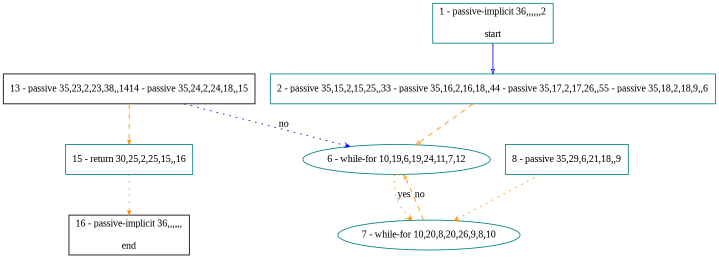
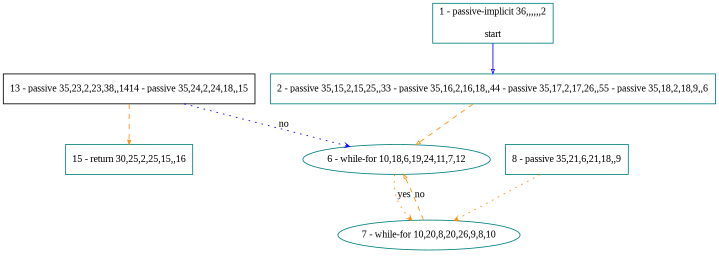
node "6 - while-for 10,19,6,19,24,11,7,12": label "6 - while-for 10,19,6,19,24,11,7,12" -> "6 - while-for 10,18,6,19,24,11,7,12"
node "8 - passive 35,29,6,21,18,,9": label "8 - passive 35,29,6,21,18,,9" -> "8 - passive 35,21,6,21,18,,9"
node "16 - passive-implicit 36,,,,,, end": removed
